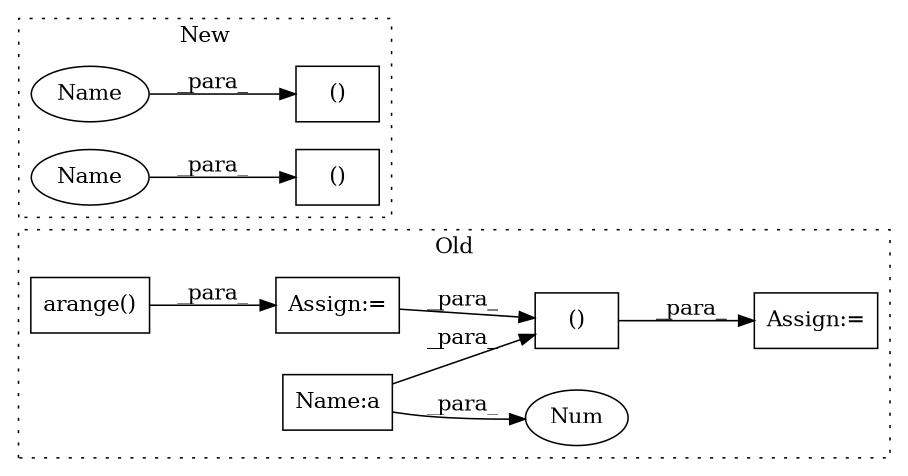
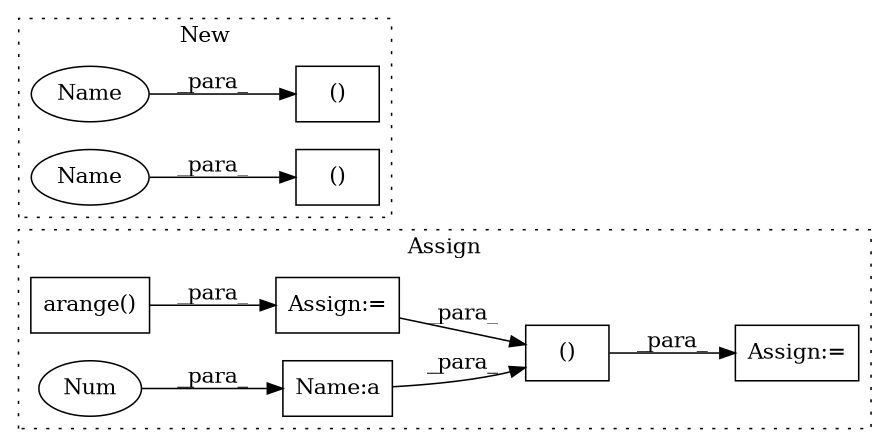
cluster "Old": label "Old" -> "Assign"
edge "Name:a" -> "Num": reversed
